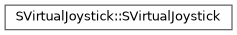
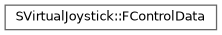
node "SVirtualJoystick::SVirtualJoystick": label "SVirtualJoystick::SVirtualJoystick" -> "SVirtualJoystick::FControlData"
